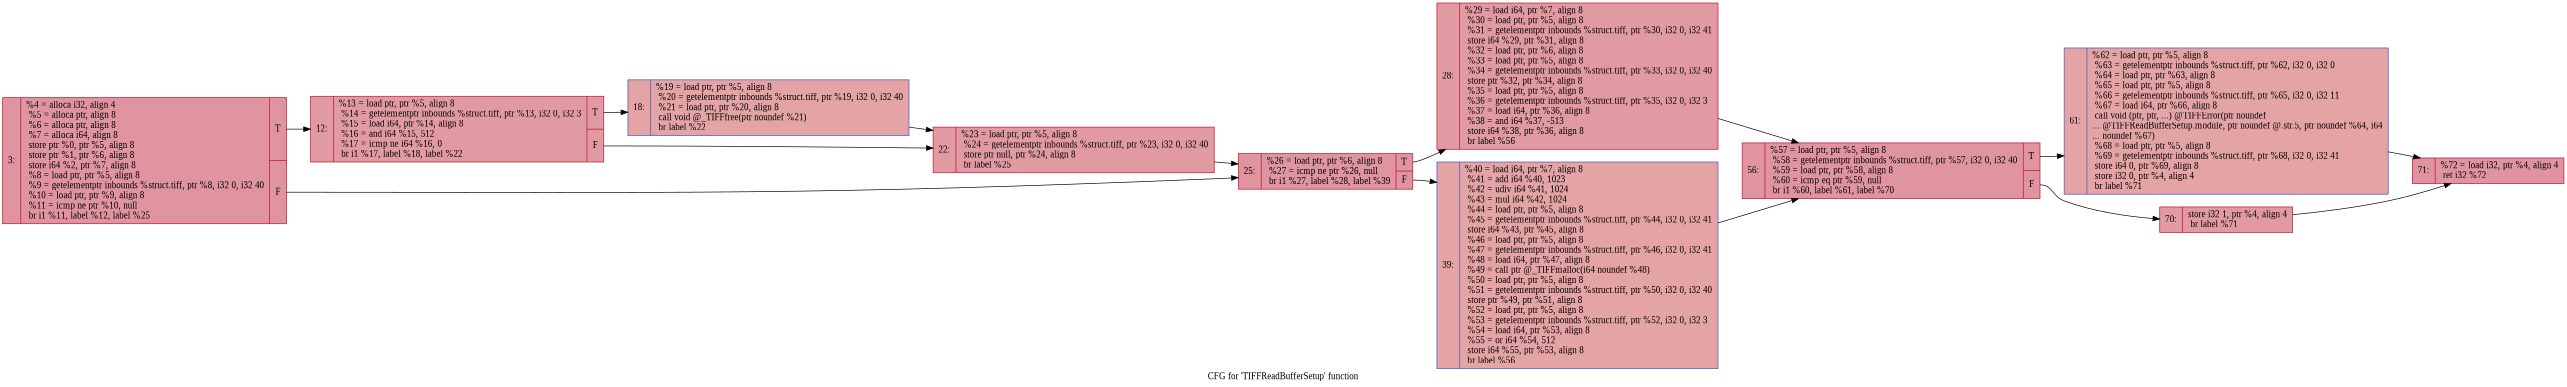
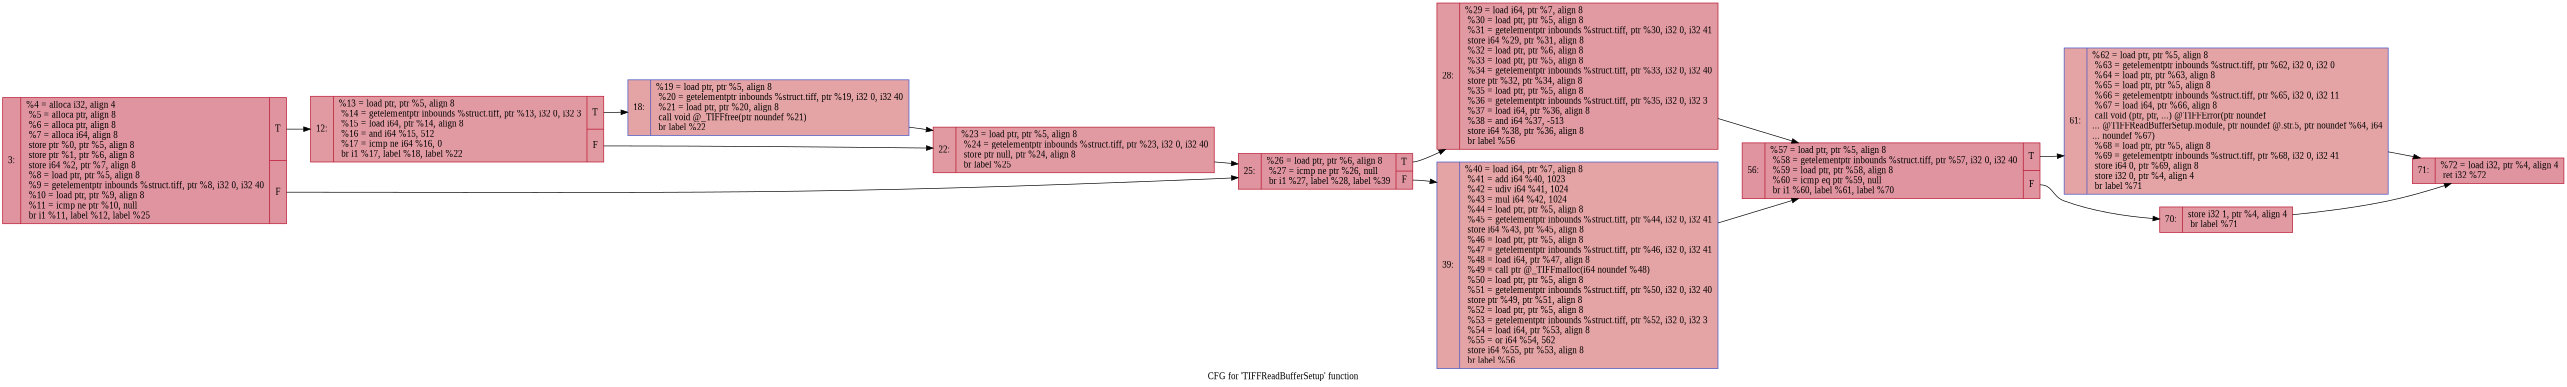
node "39:": text "%55 = or i64 %54, 512" -> "%55 = or i64 %54, 562"
